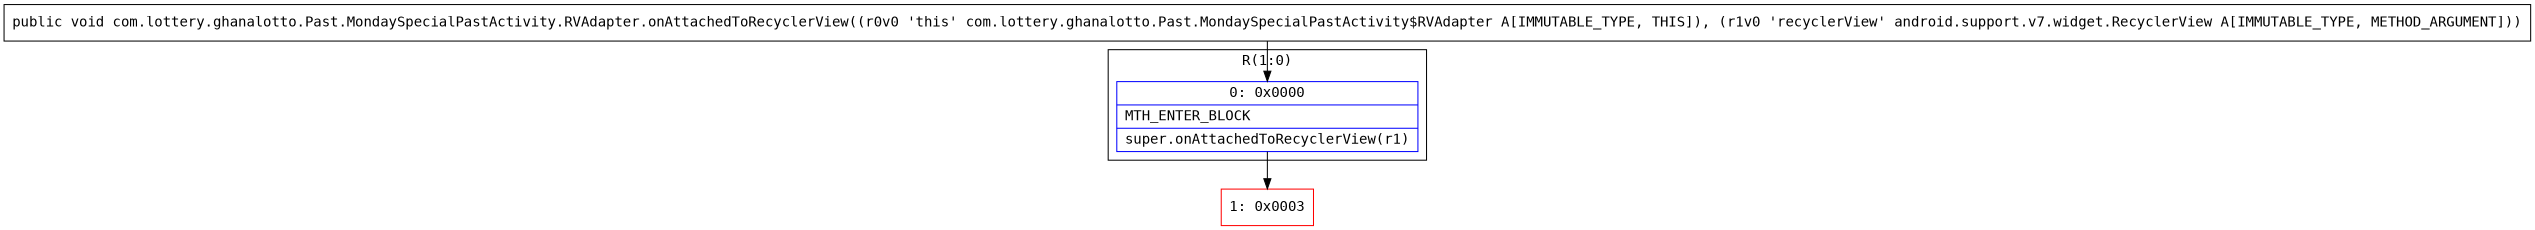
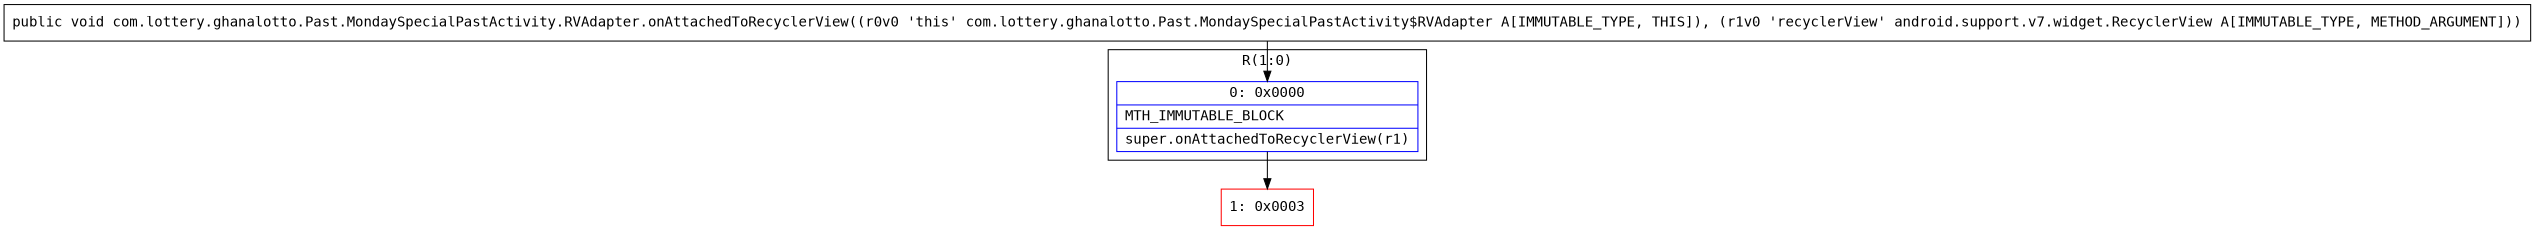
node "0: 0x0000": text "MTH_ENTER_BLOCK" -> "MTH_IMMUTABLE_BLOCK"
